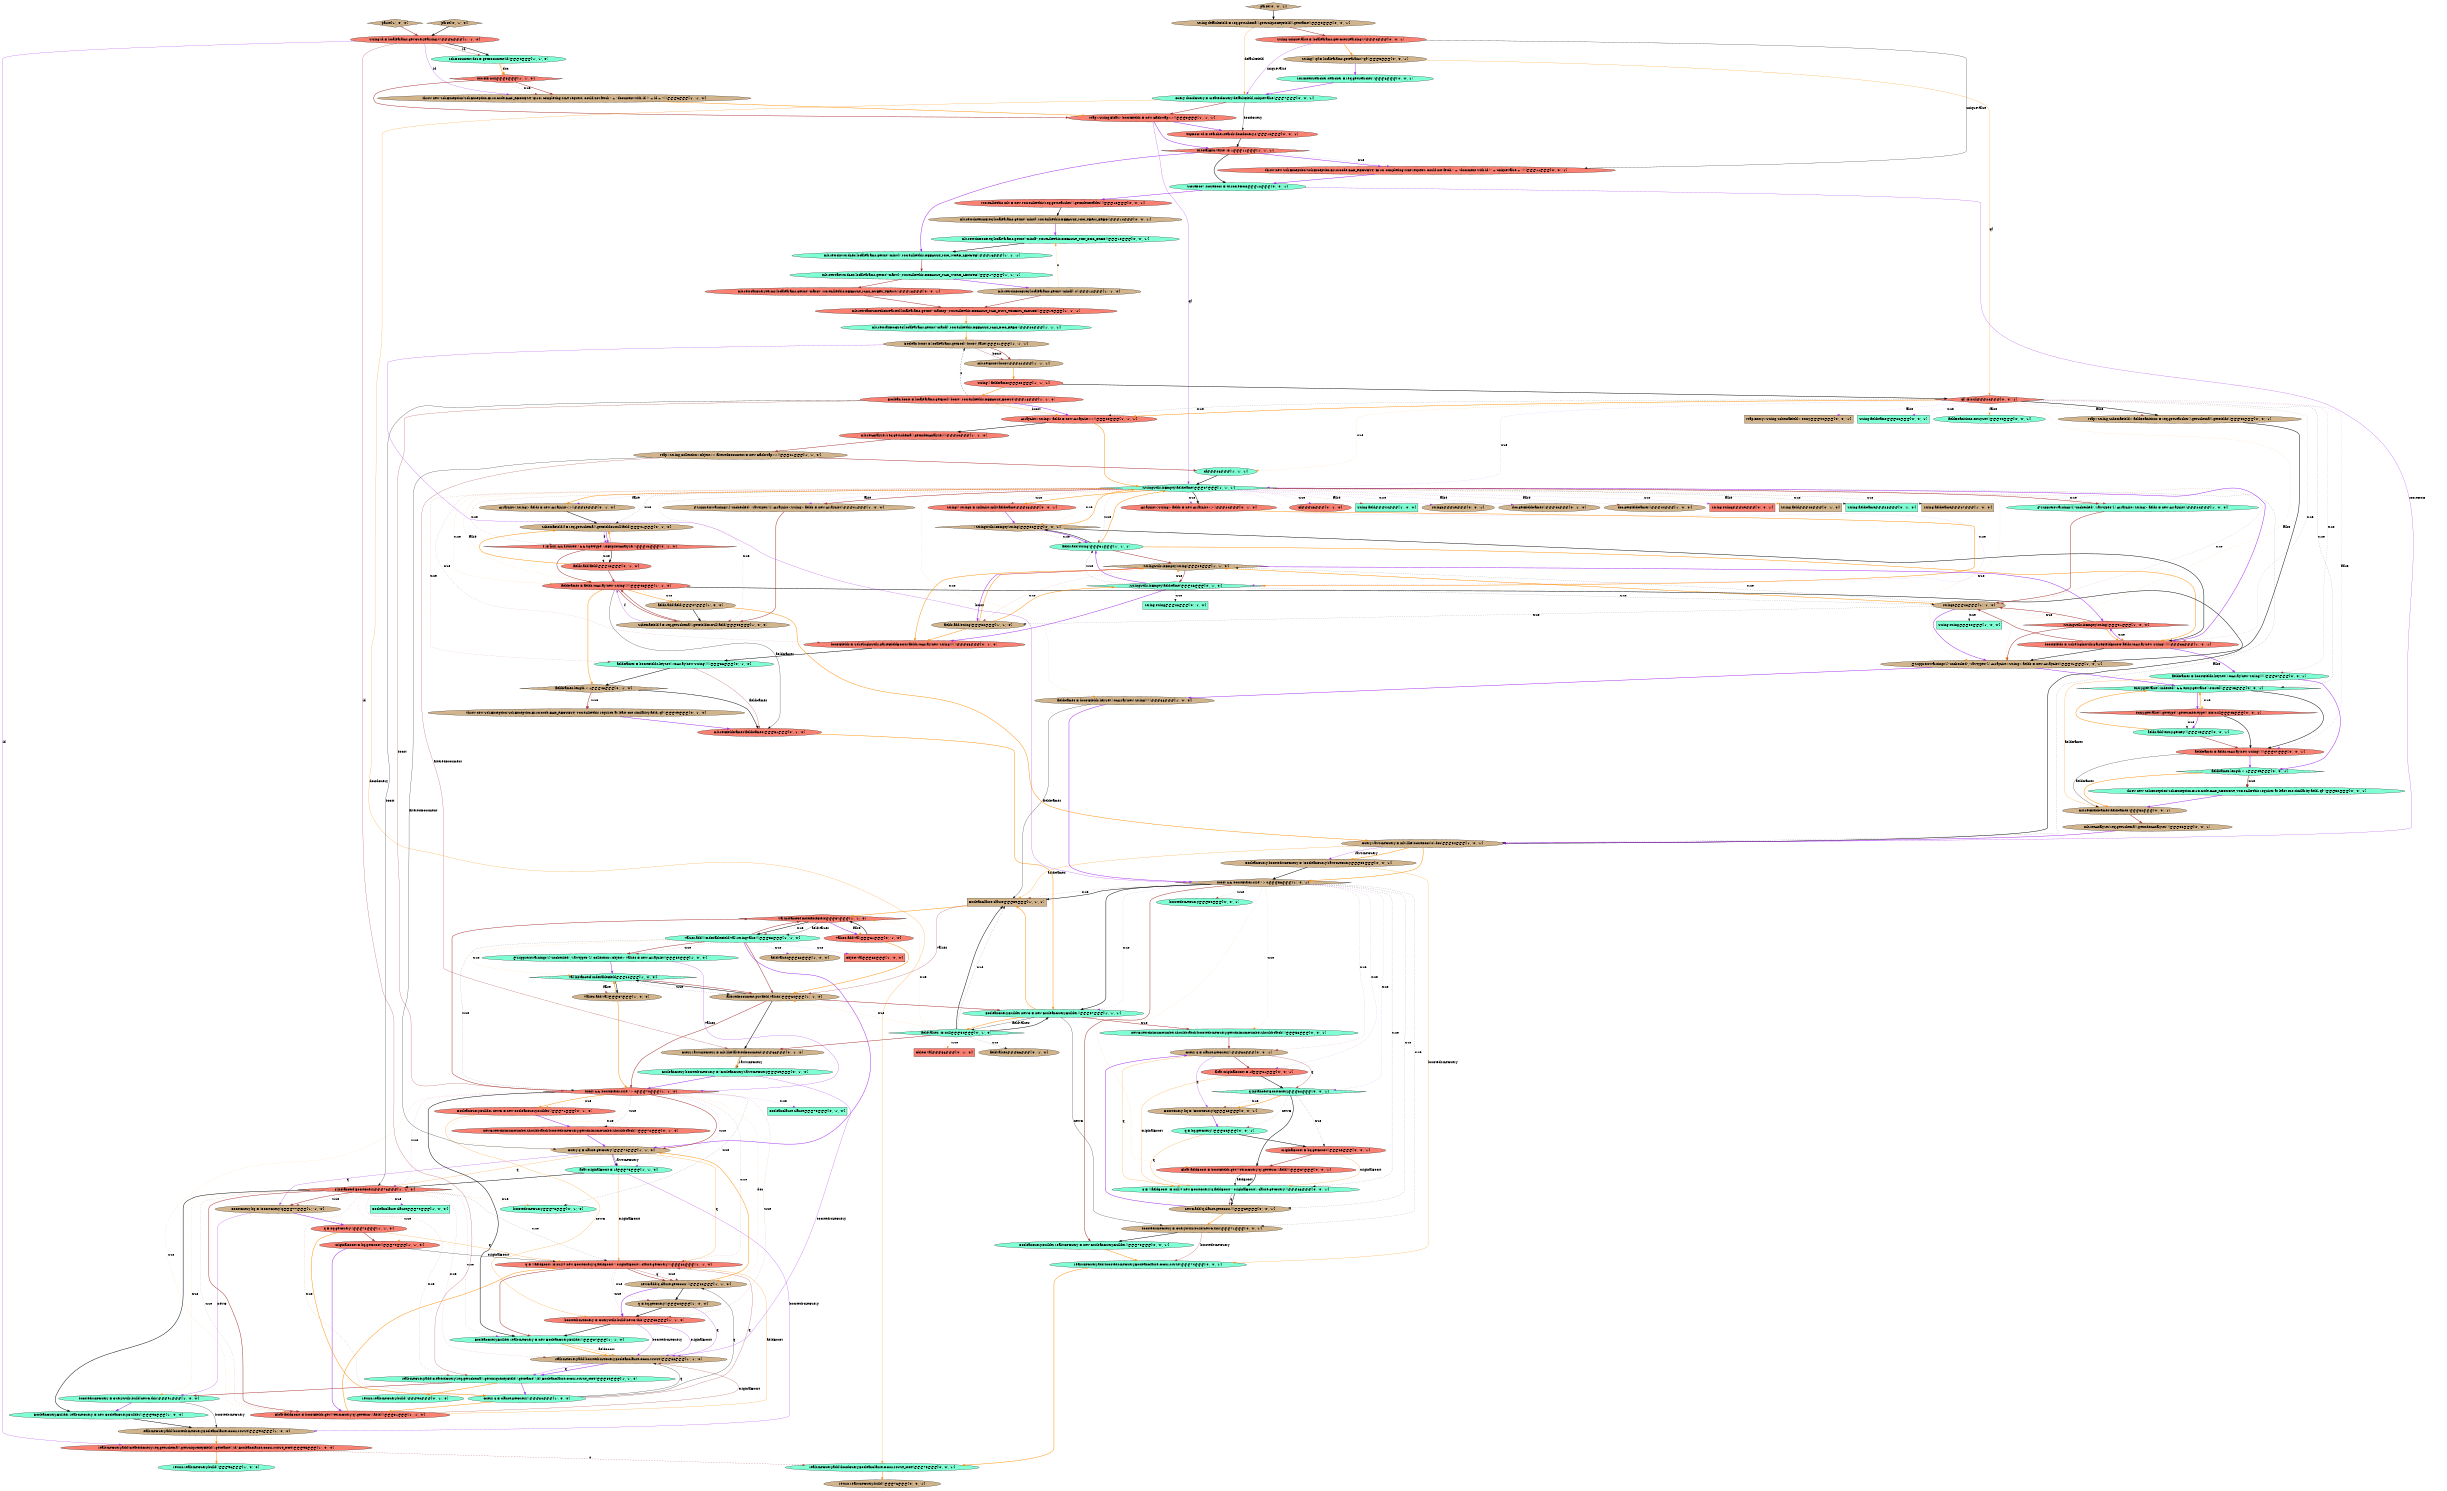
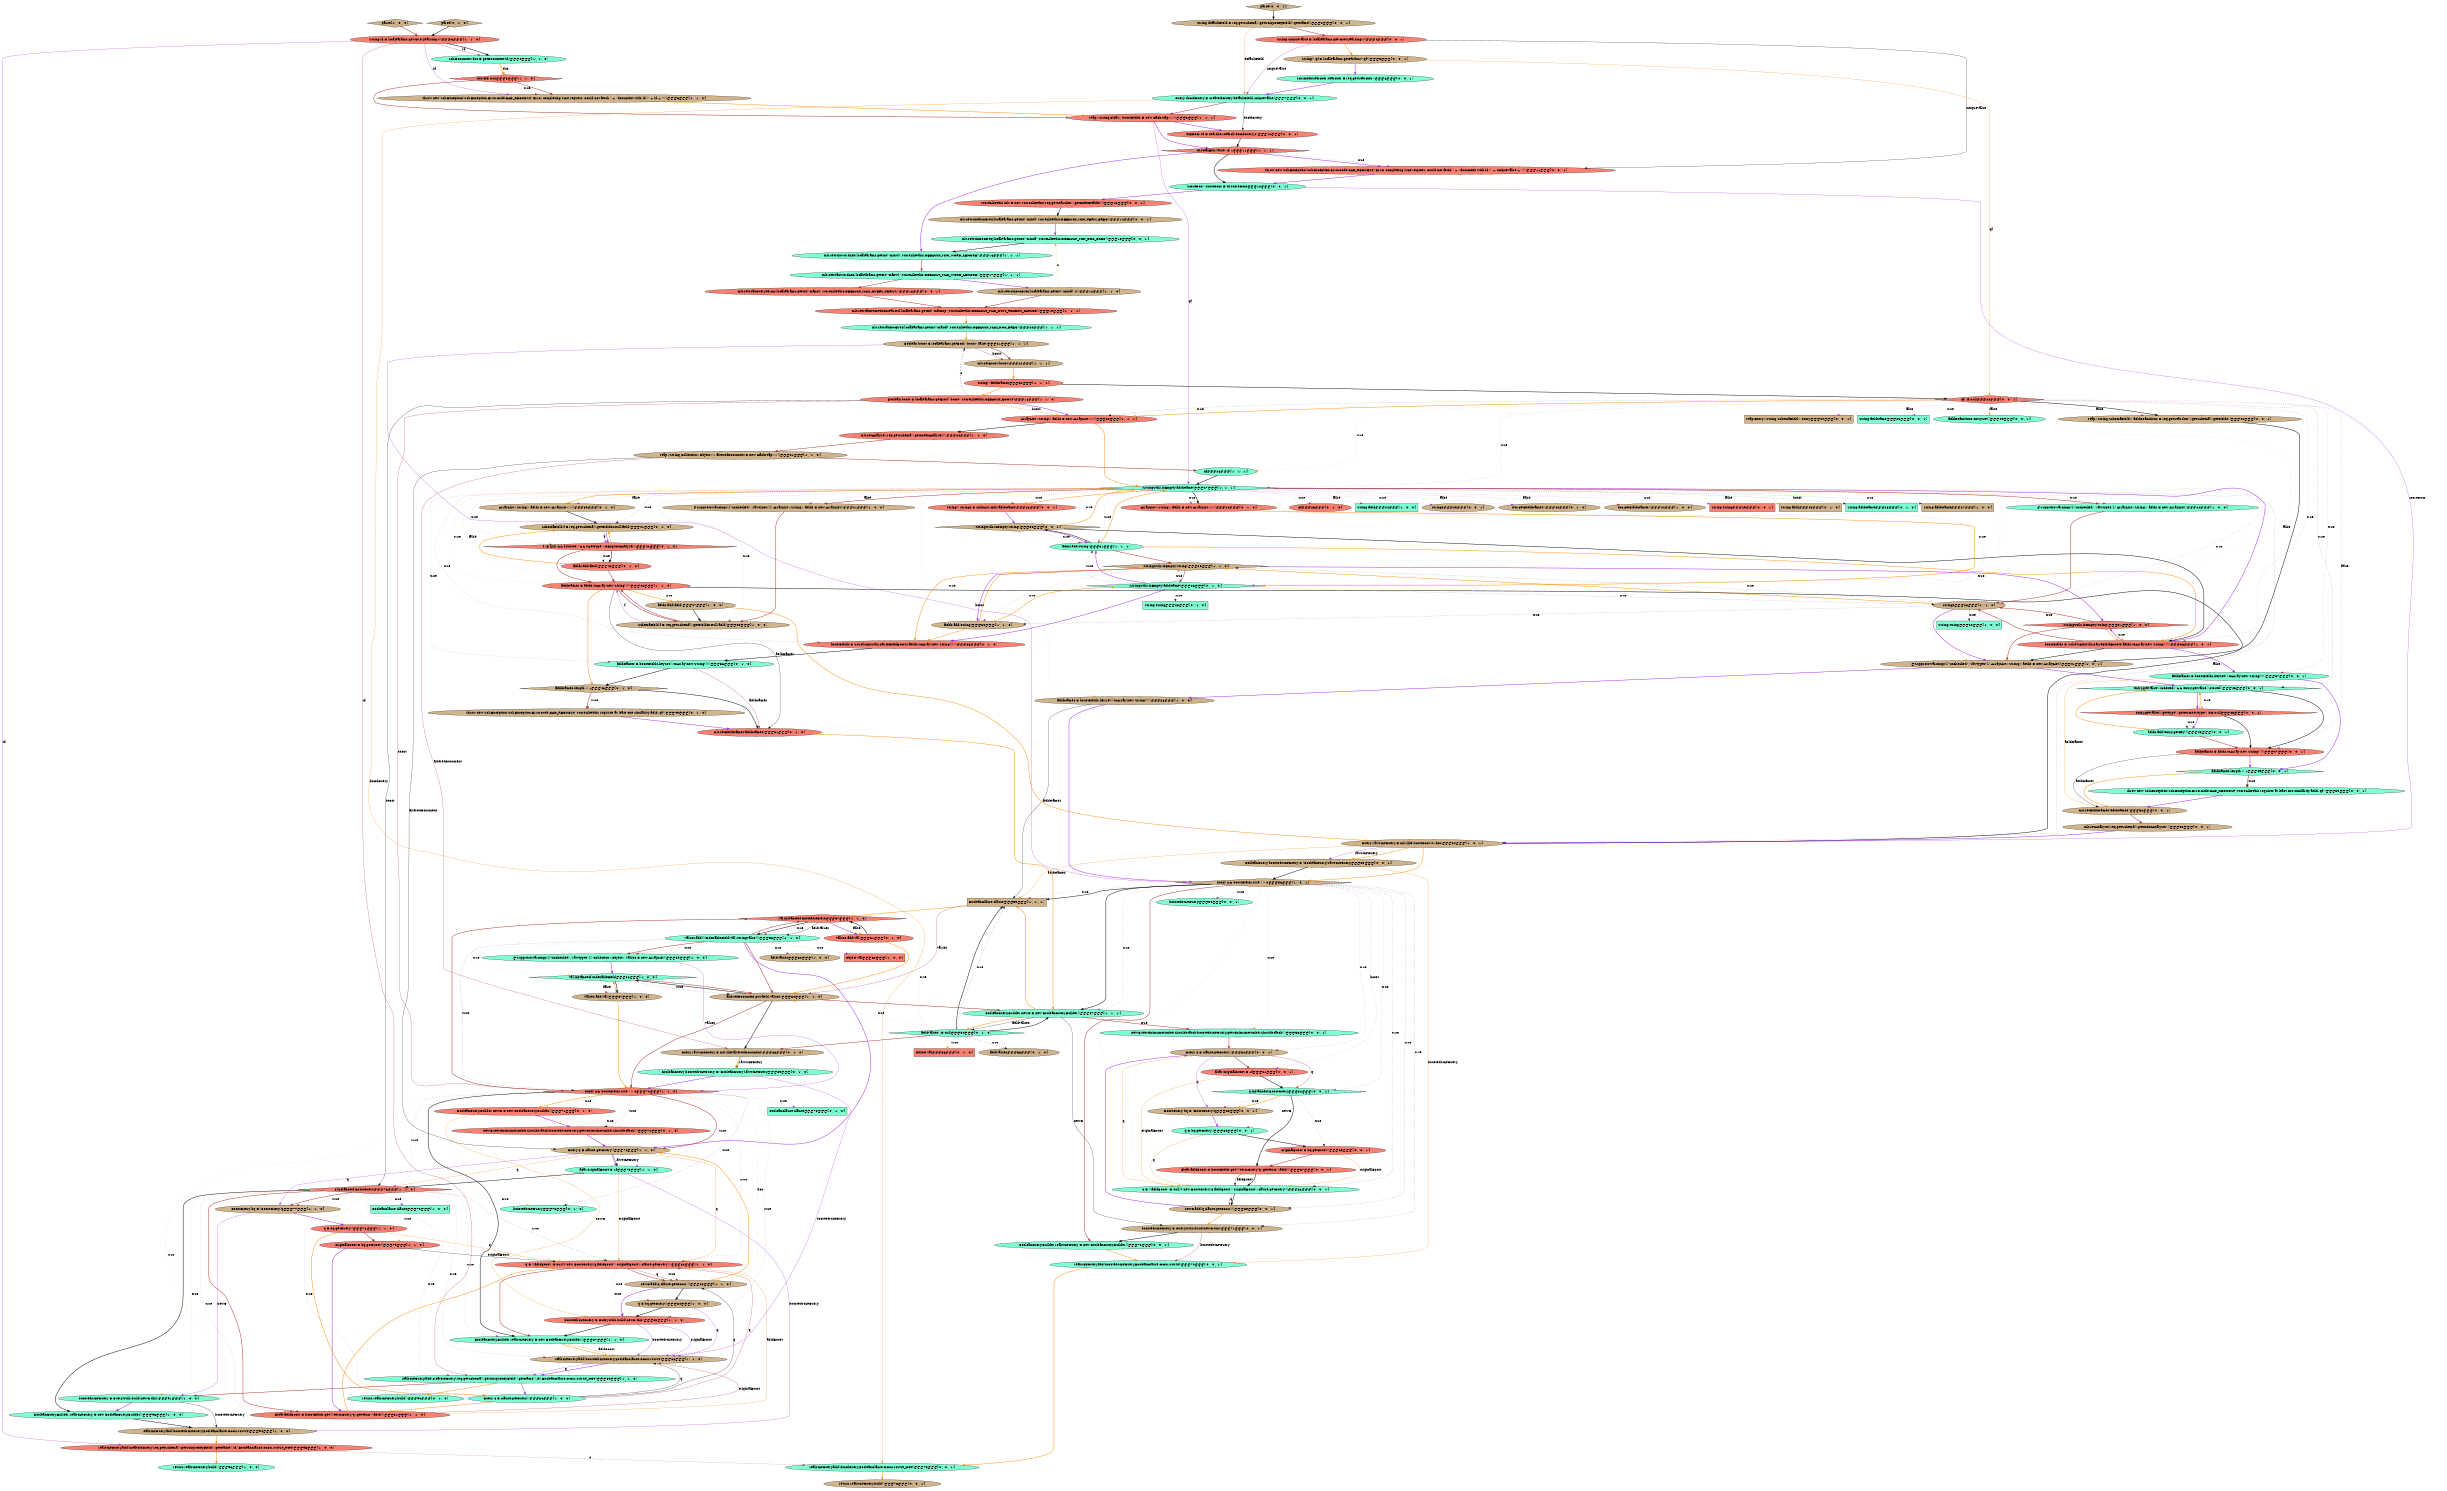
edge "!StringUtils.isEmpty(fieldName)@@@27@@@['1', '1', '1']" -> "String fieldName@@@25@@@['0', '1', '0']": label "true" -> "boost"
edge "boost && boostFields.size() > 0@@@56@@@['1', '0', '1']" -> "float originalBoost = 1f@@@61@@@['0', '0', '1']": label "true" -> "boost"
